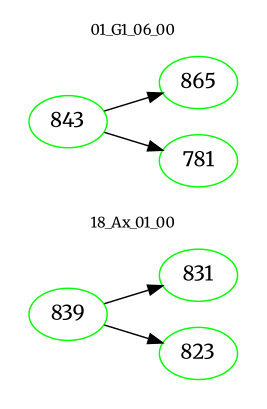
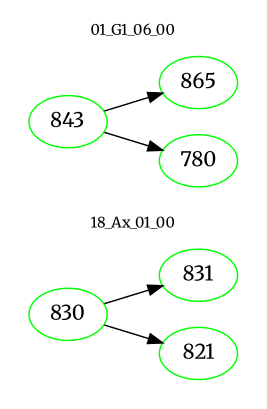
node "781": label "781" -> "780"
node "839": label "839" -> "830"
node "823": label "823" -> "821"
